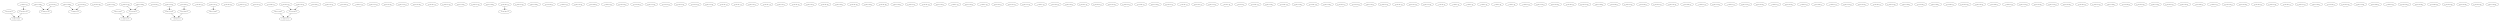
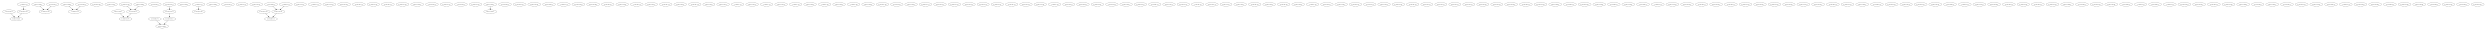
edge "0x080482a0" -> "0x0804836e": reversed
